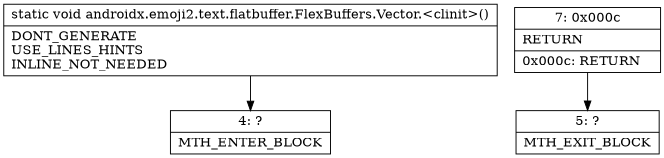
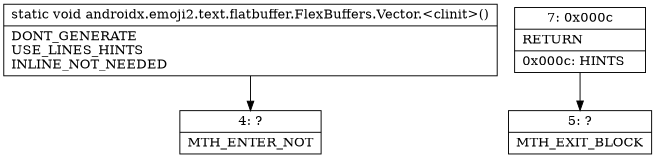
node "7: 0x000c": text "0x000c: RETURN" -> "0x000c: HINTS"
node "4: ?": text "MTH_ENTER_BLOCK" -> "MTH_ENTER_NOT"
